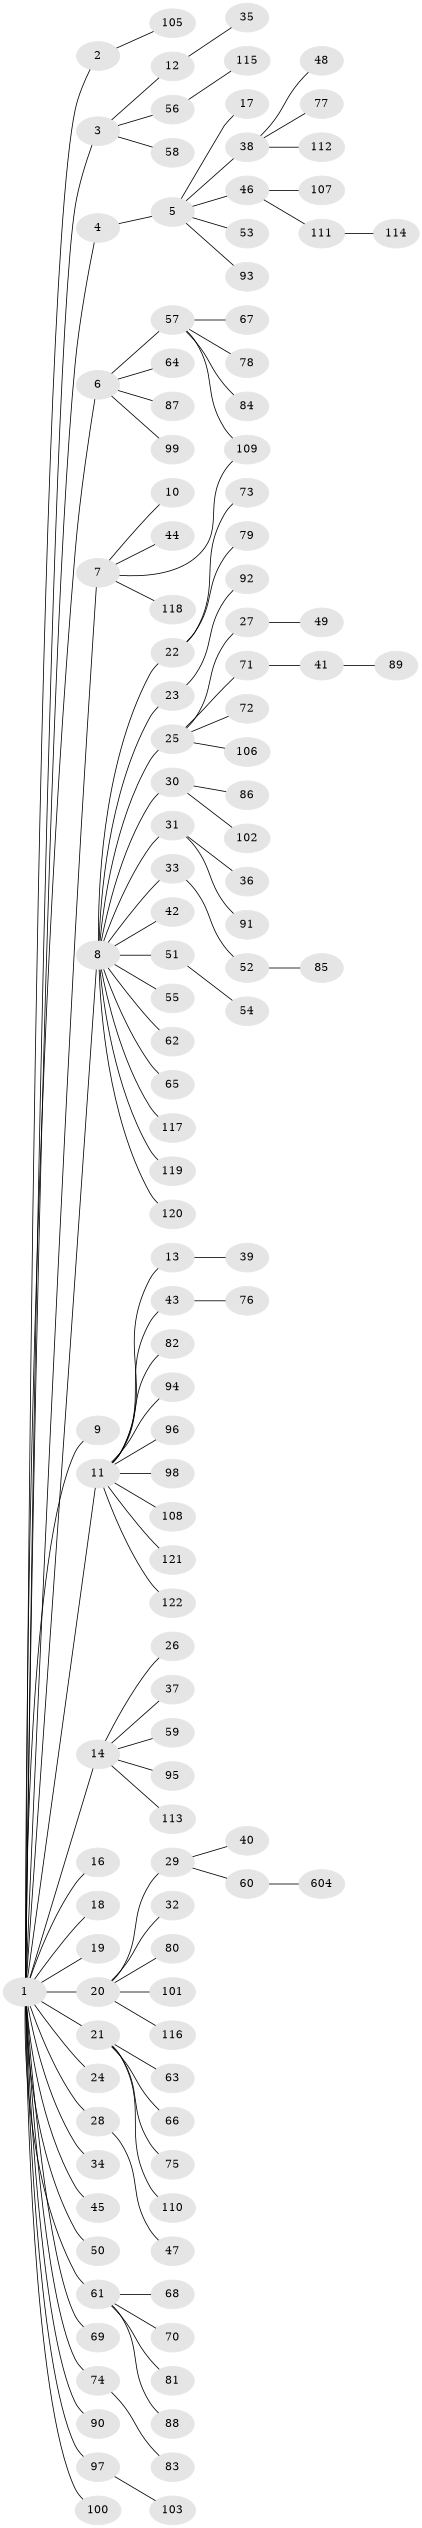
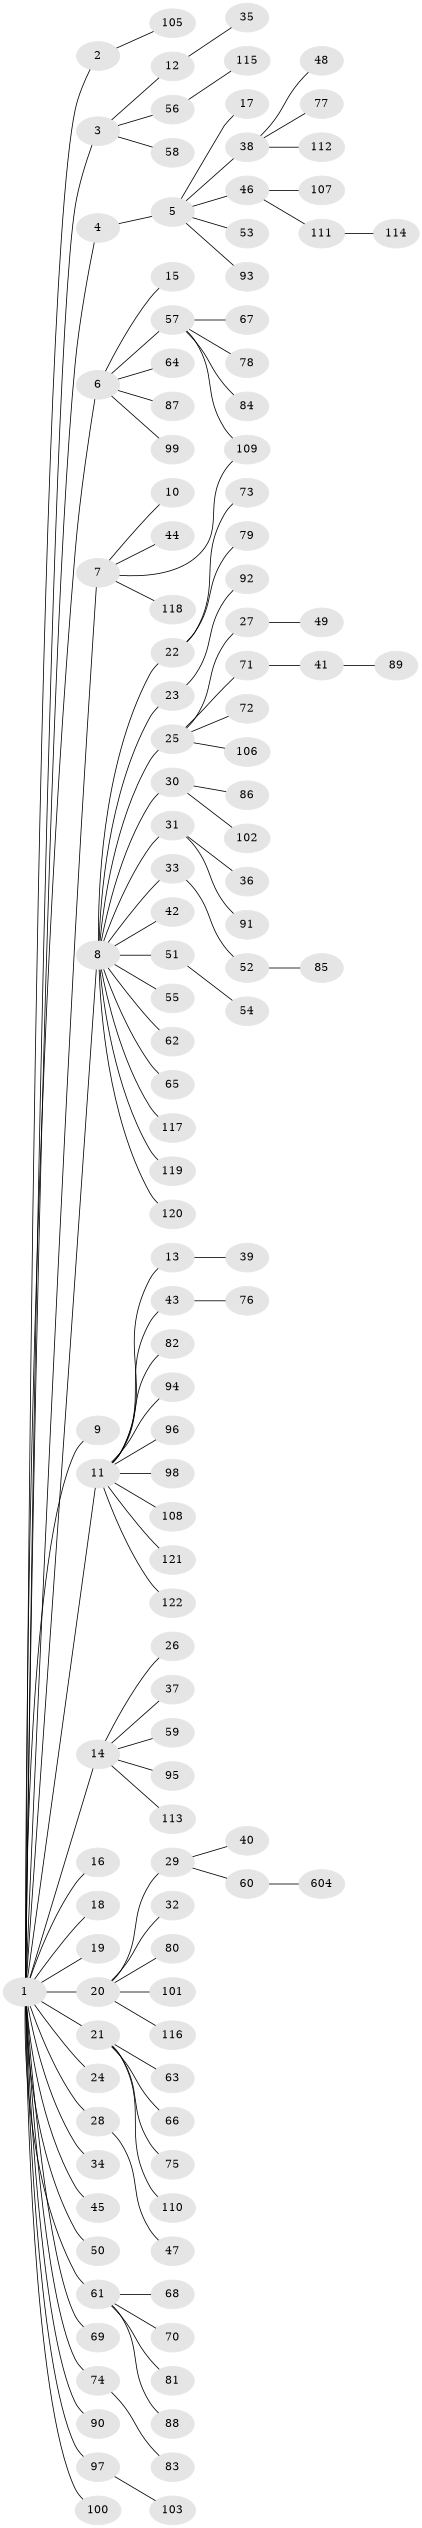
node "15": added
